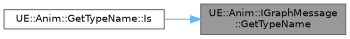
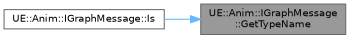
node "UE::Anim::GetTypeName::Is": label "UE::Anim::GetTypeName::Is" -> "UE::Anim::IGraphMessage::Is"
